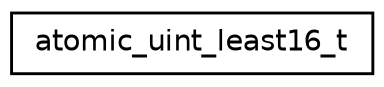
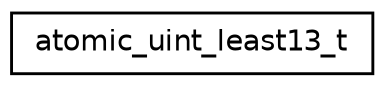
node "atomic_uint_least16_t": label "atomic_uint_least16_t" -> "atomic_uint_least13_t"
